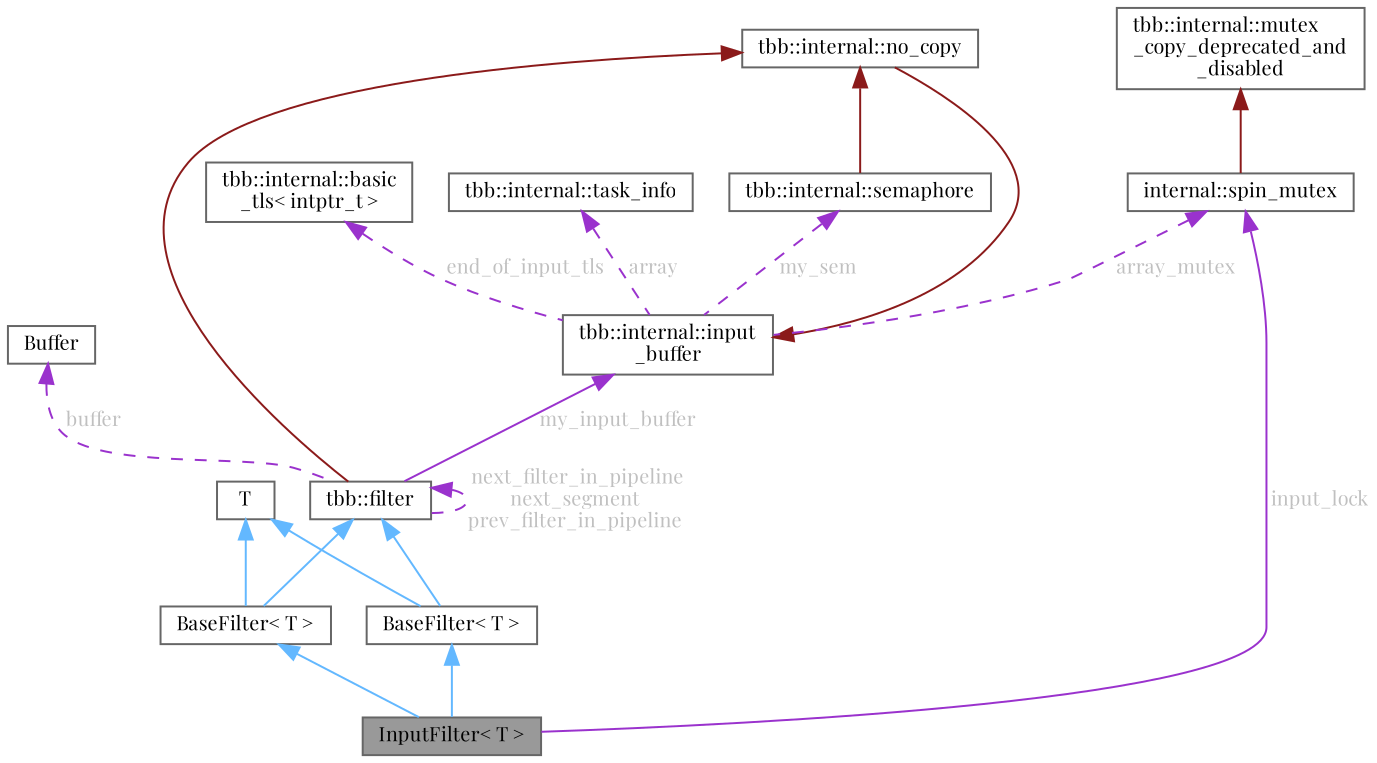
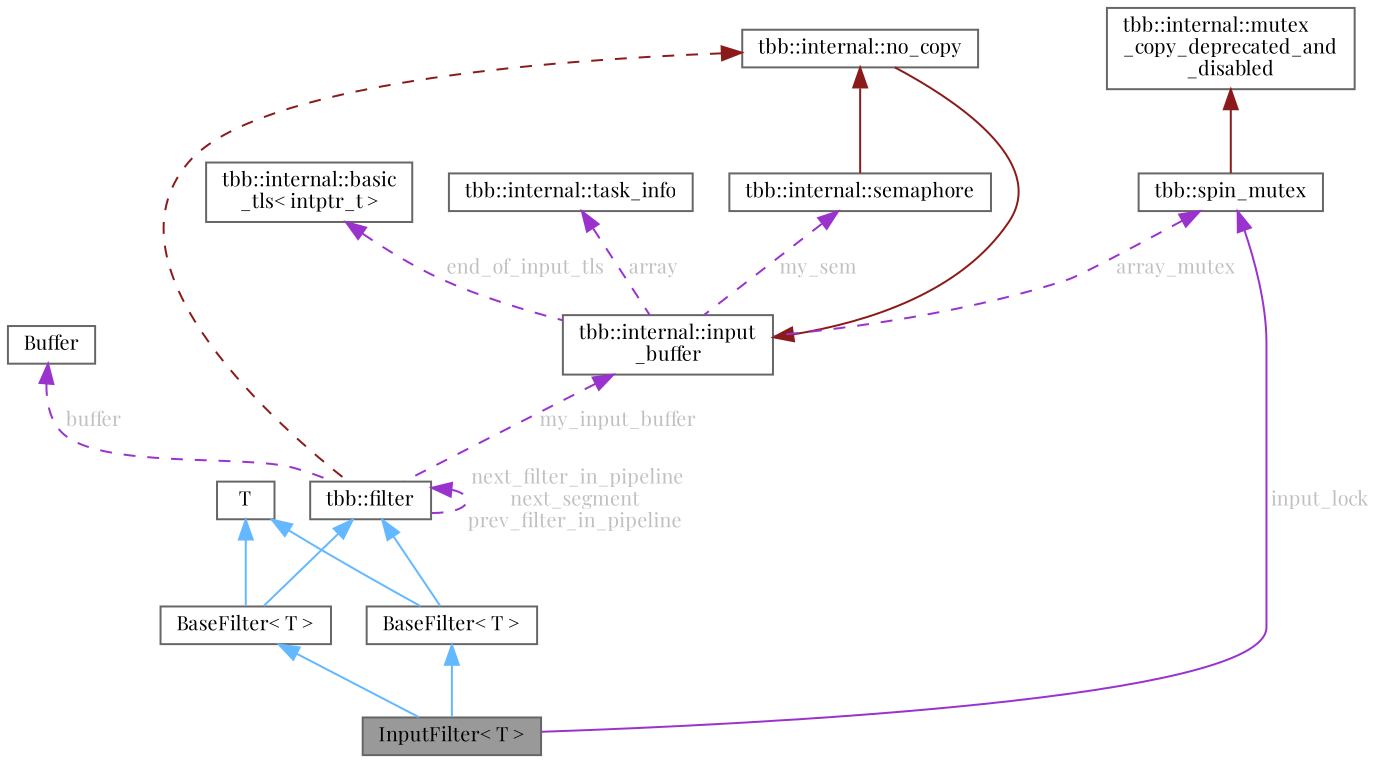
edge "tbb::filter" -> "tbb::internal::no_copy": style solid -> dashed
node "internal::spin_mutex": label "internal::spin_mutex" -> "tbb::spin_mutex"
edge "tbb::filter" -> "tbb::internal::input _buffer": style solid -> dashed
